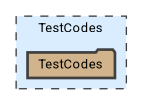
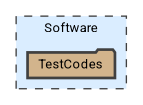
cluster "TestCodes": label "TestCodes" -> "Software"
